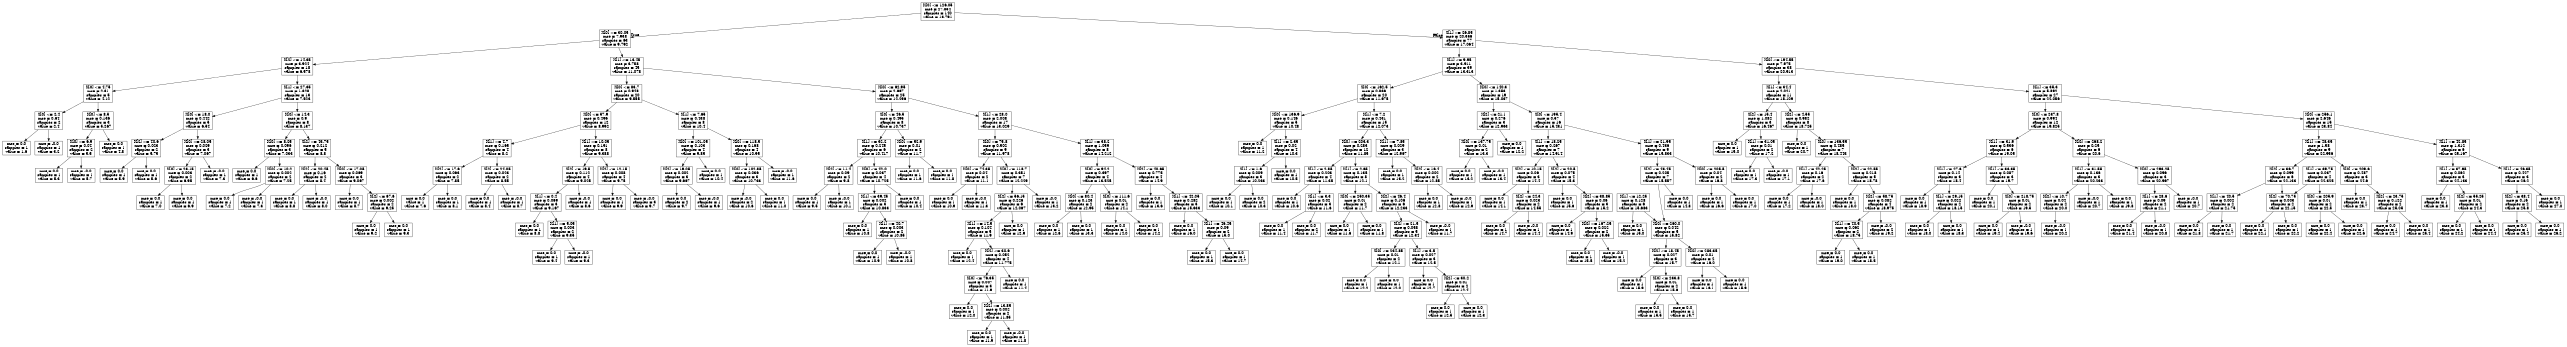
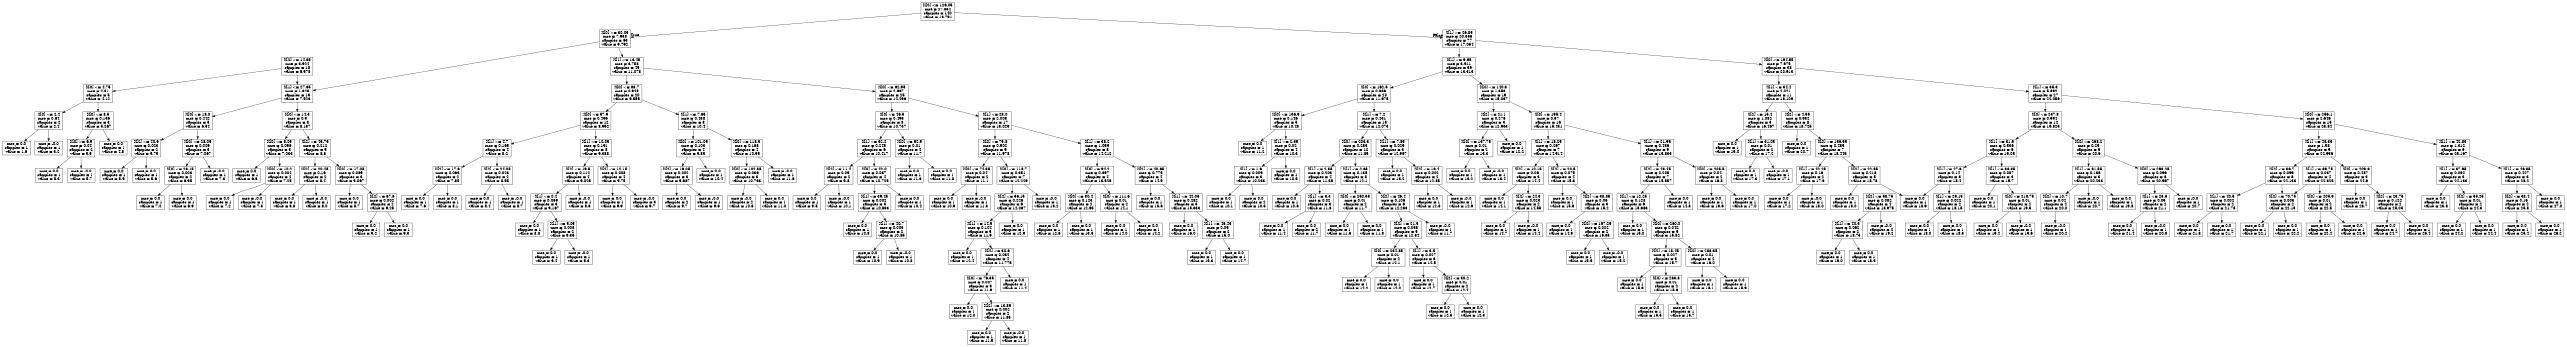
edge "X[0] <= 30.05 mse = 7.938 samples = 63 value = 9.792" -> "X[2] <= 14.35 mse = 3.924 samples = 18 value = 6.578": now "X[0] <= 30.05 mse = 7.938 samples = 63 value = 9.792" -> "X[1] <= 27.35 mse = 1.328 samples = 13 value = 7.523"
edge "X[2] <= 22.55 mse = 0.218 samples = 5 value = 18.78" -> "X[2] <= 58.75 mse = 0.082 samples = 4 value = 18.975": now "X[2] <= 22.55 mse = 0.218 samples = 5 value = 18.78" -> "mse = 0.0 samples = 1 value = 18.9"
edge "X[2] <= 43.45 mse = 0.205 samples = 7 value = 15.557" -> "X[0] <= 260.0 mse = 0.042 samples = 5 value = 15.82": now "X[2] <= 43.45 mse = 0.205 samples = 7 value = 15.557" -> "X[1] <= 12.25 mse = 0.128 samples = 6 value = 15.683"
node "mse = 0.0 value = 1 value = 7.6": label "mse = 0.0 value = 1 value = 7.6" -> "mse = 0.0 samples = 1 value = 7.6"
edge "X[2] <= 38.85 mse = 0.06 samples = 3 value = 15.2" -> "X[0] <= 167.25 mse = 0.022 samples = 2 value = 15.35": removed
